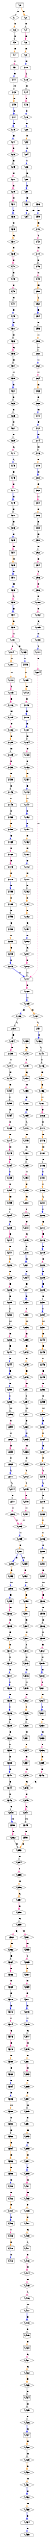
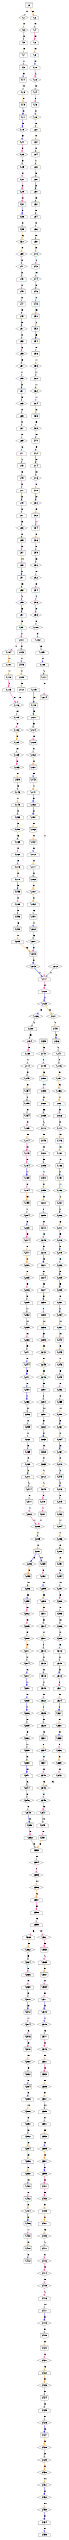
edge "S36" -> "S34": reversed
edge "S112" -> "S115": now "S112" -> "S116"
edge "S168" -> "S173": style bold -> dashed
edge "S207" -> "S212": now "S207" -> "S208"
